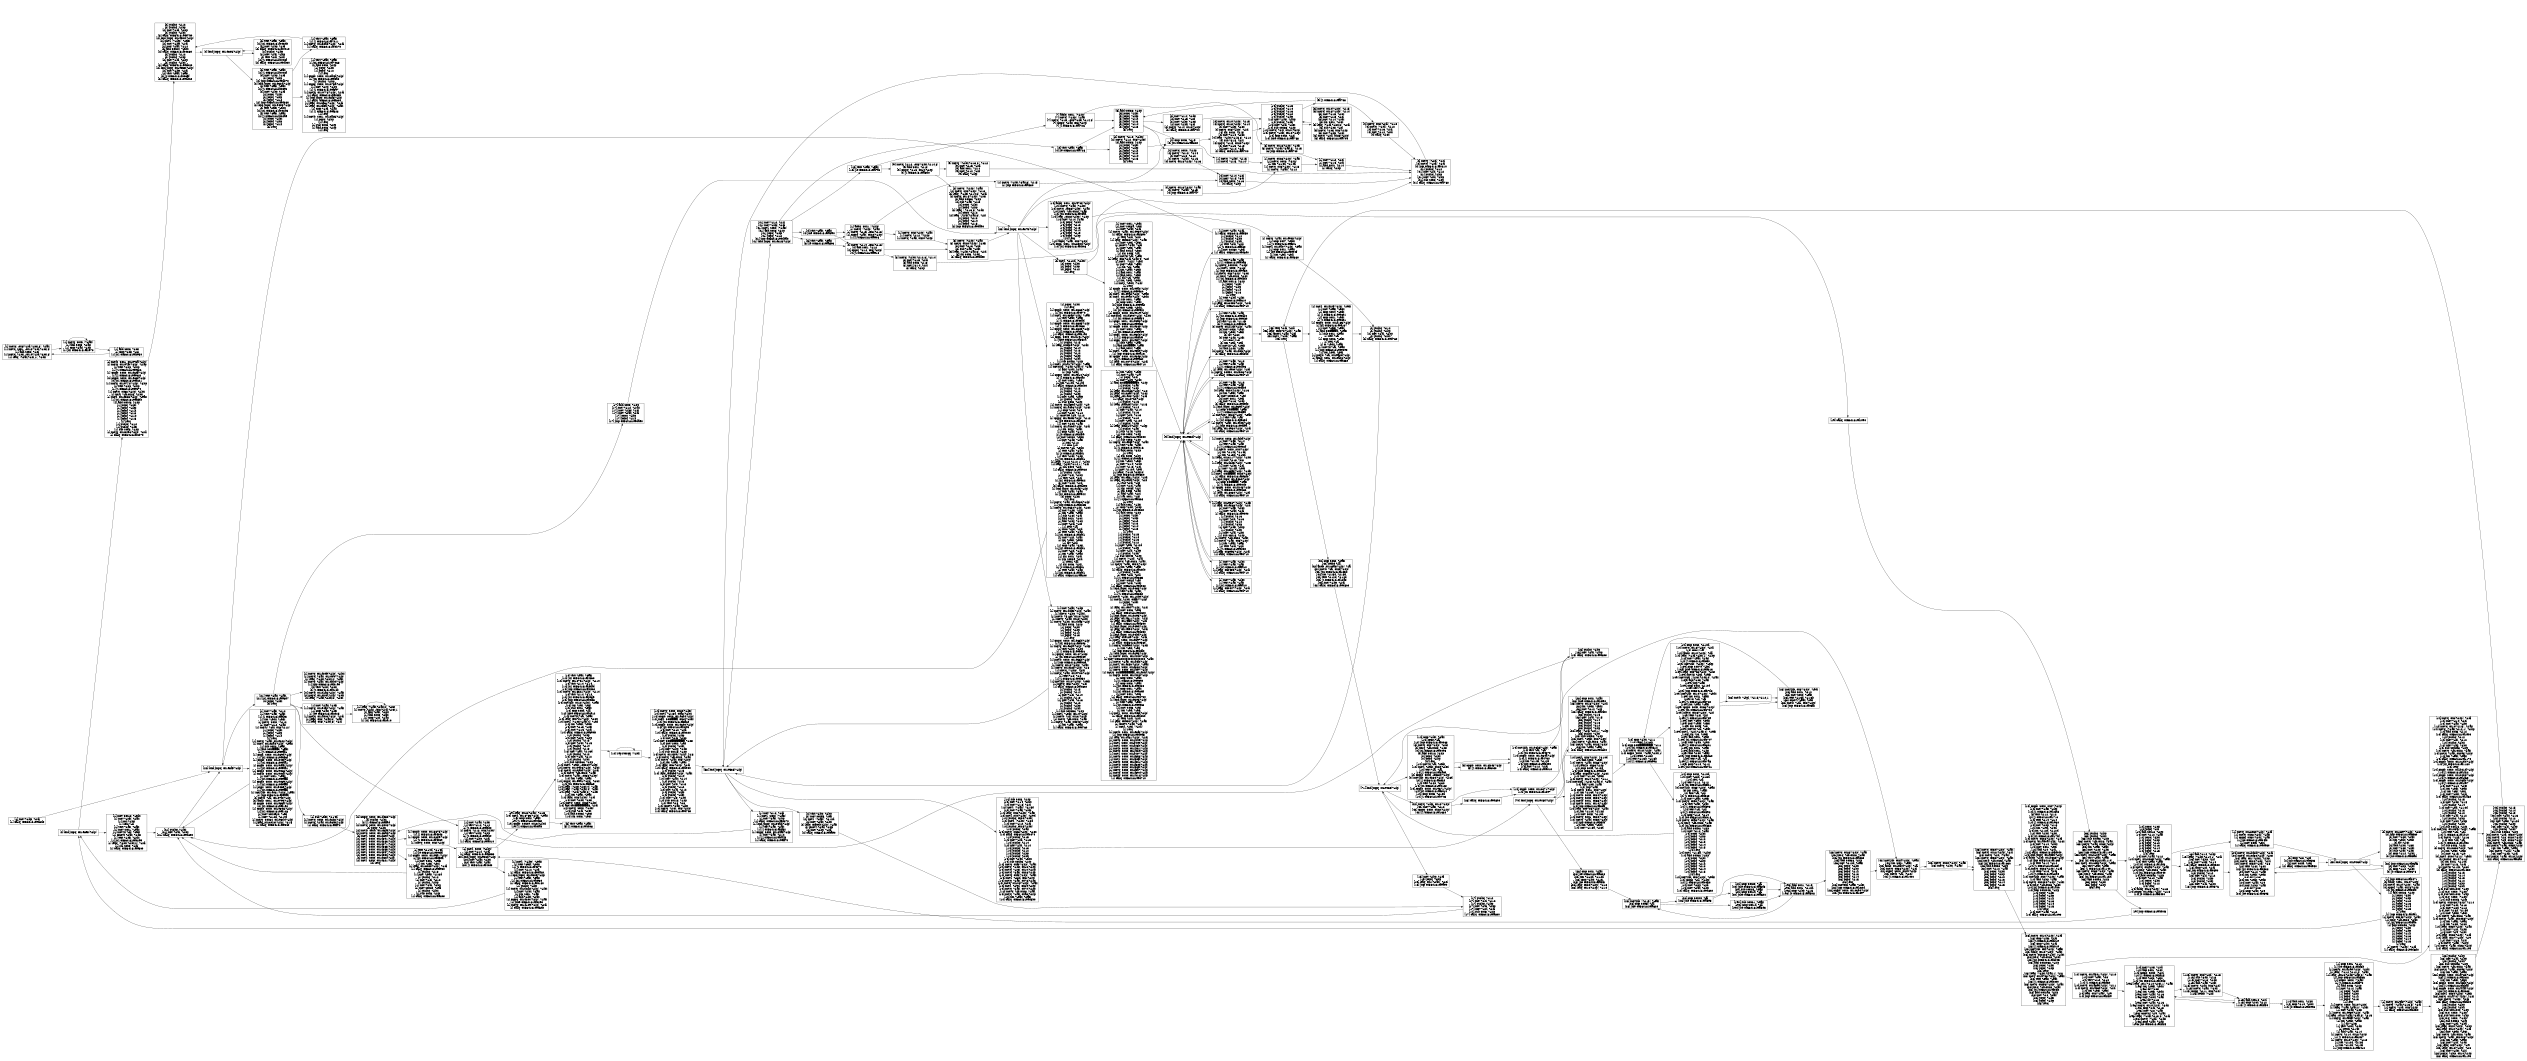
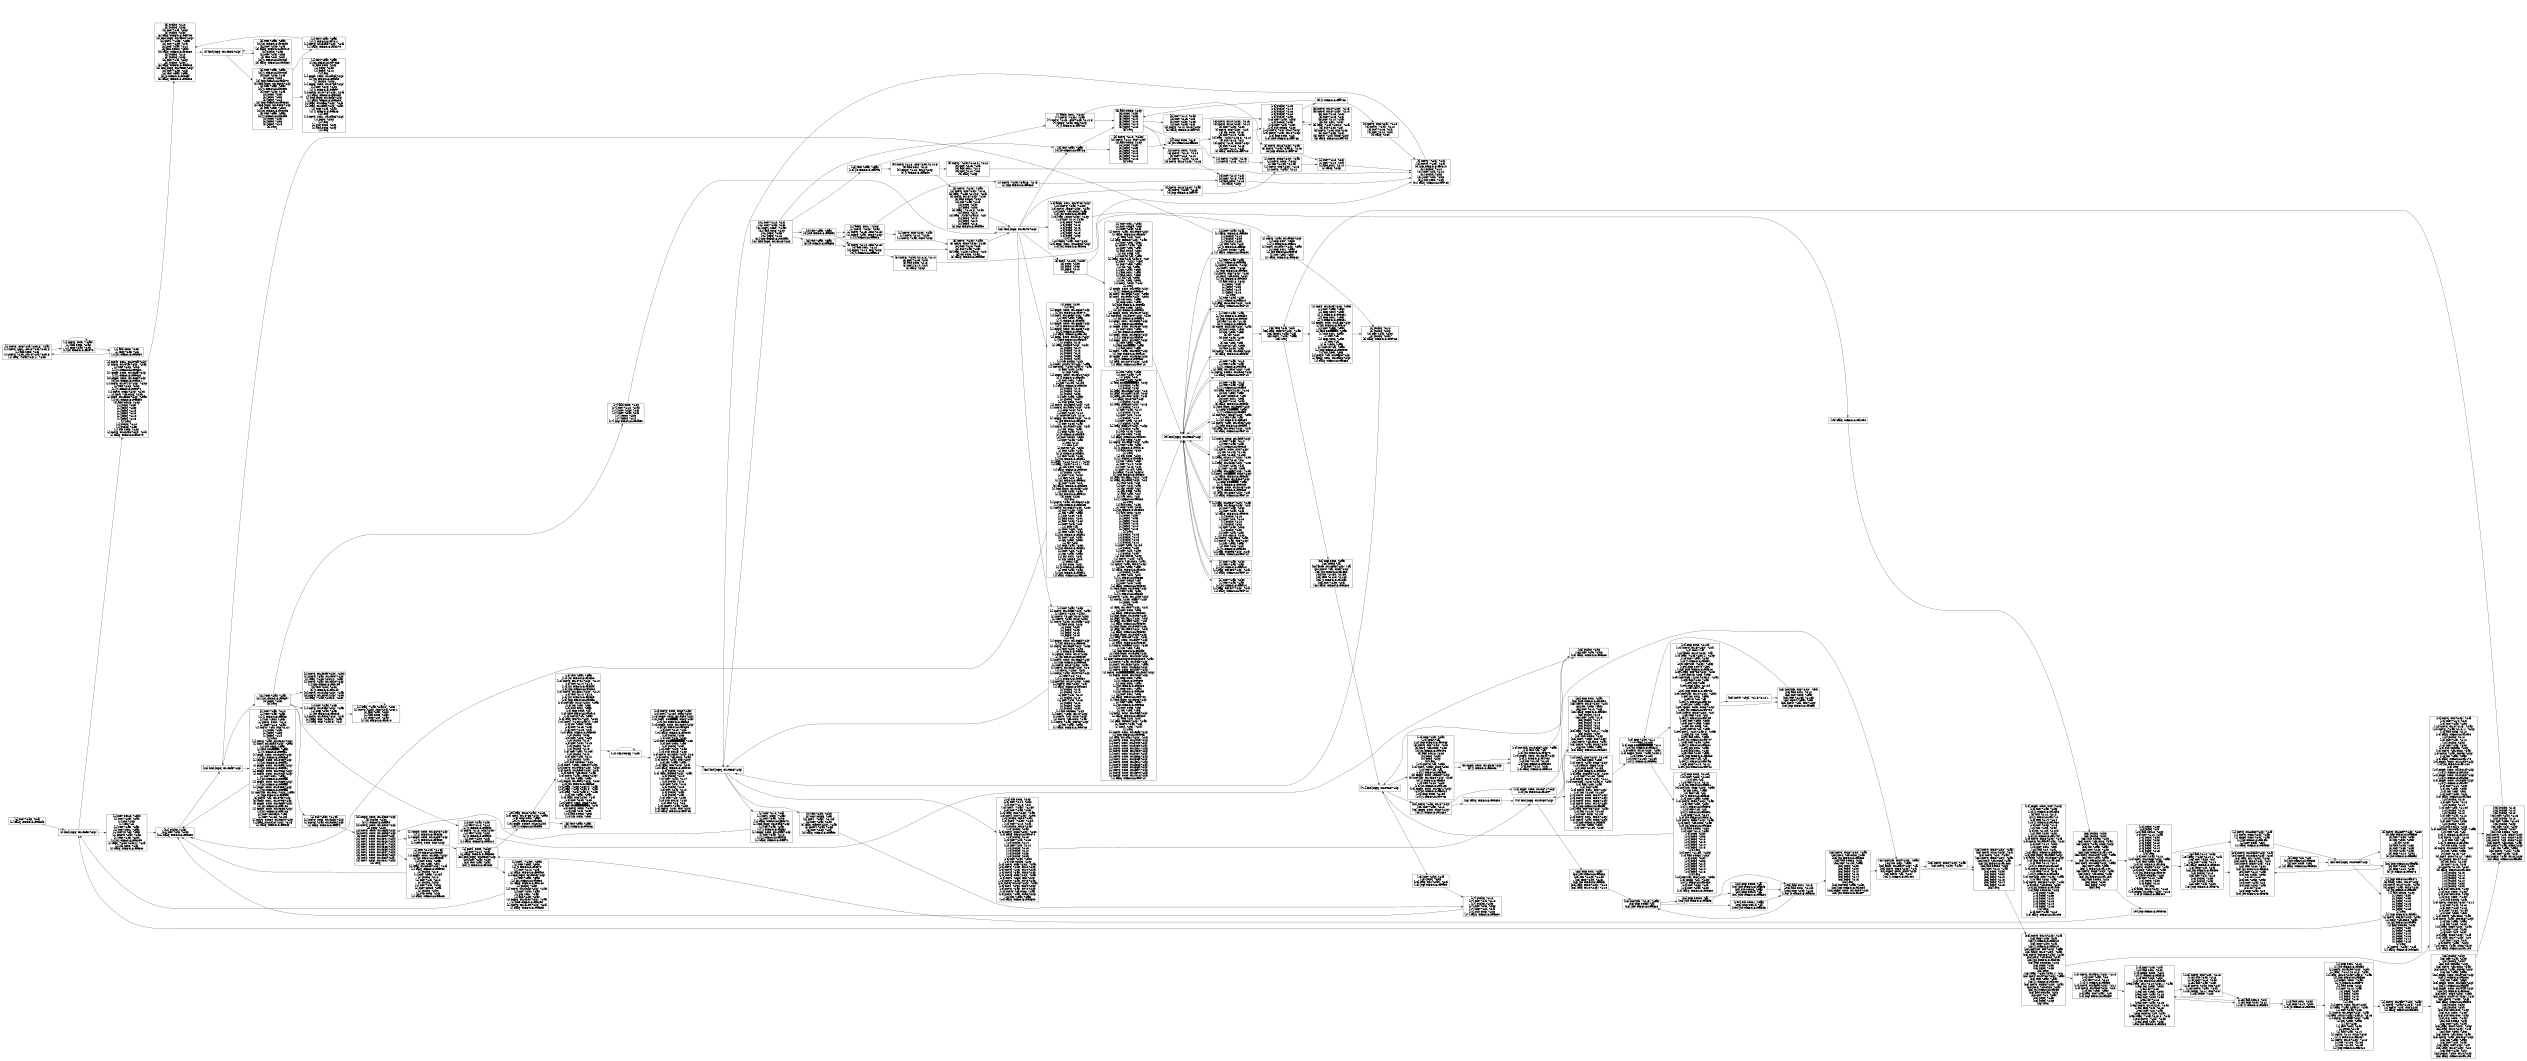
edge "[23] bnd jmpq  0x1e375(%rip)" -> "[4] cmp $0x3, %r15 [4] jnz 0x564181efa820": now "[23] bnd jmpq  0x1e375(%rip)" -> "[4] test %eax, %eax [4] jle 0x564181efa726"
edge "[1] mov %rbp, %rdi [1] callq  0x564181eed6d0" -> "[22] bnd jmpq  0x1e8f5(%rip)": now "[1] mov %rbp, %rdi [1] callq  0x564181eed6d0" -> "[4] bnd jmpq  0x1e8e5(%rip)"
edge "[28] callq  0x564181eed8b0" -> "[14] cmpb  $0x0, 0x1c071(%rip) [14] jnz 0x564181ef13e7": now "[28] callq  0x564181eed8b0" -> "[70] bnd jmpq  0x1e48d(%rip)"
